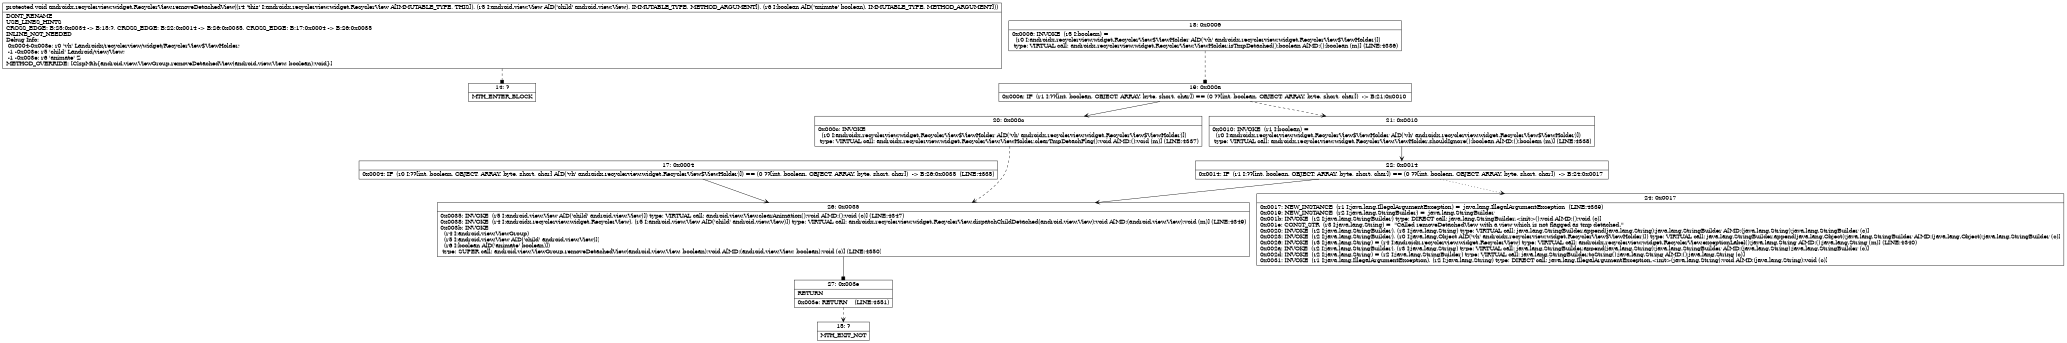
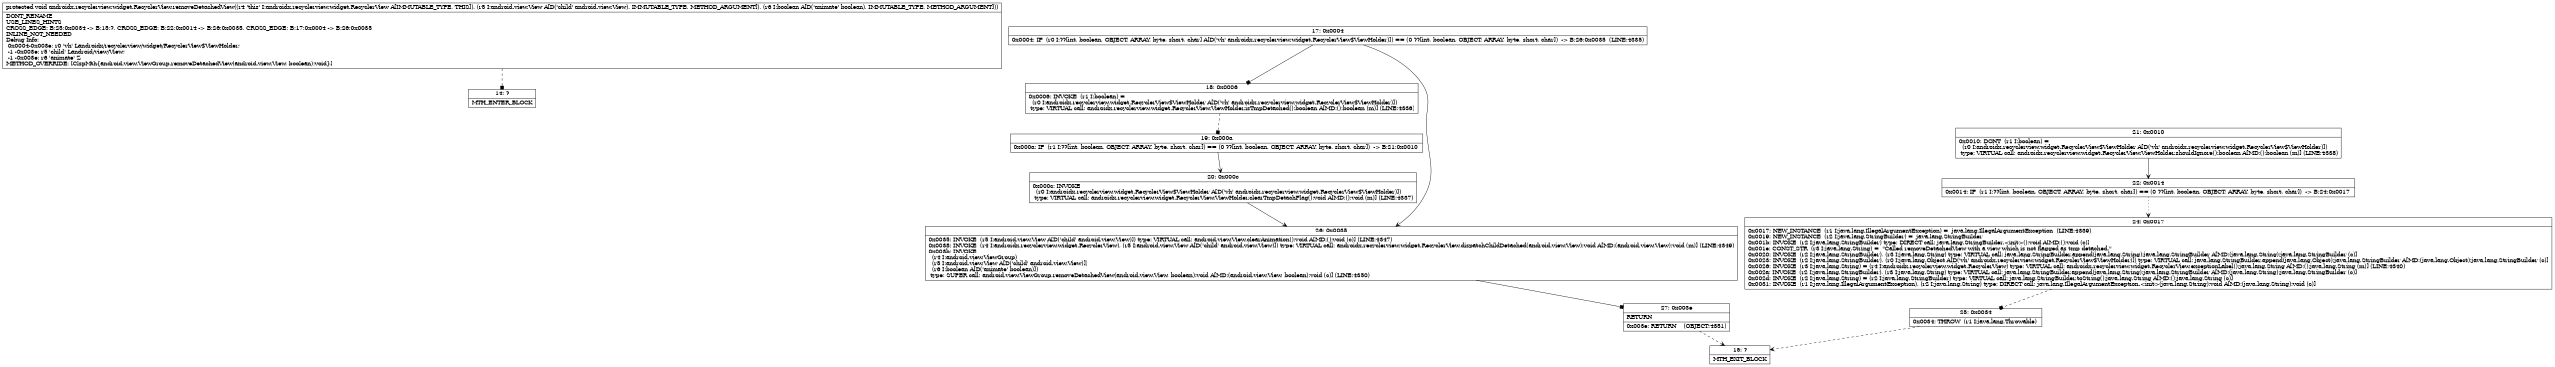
node "18: 0x0006": text "0x0006: INVOKE  (r5 I:boolean) =" -> "0x0006: INVOKE  (r1 I:boolean) ="
edge "17: 0x0004" -> "18: 0x0006": added
edge "19: 0x000a" -> "21: 0x0010": removed
node "21: 0x0010": text "0x0010: INVOKE  (r1 I:boolean) =" -> "0x0010: DONT  (r1 I:boolean) ="
edge "20: 0x000c" -> "26: 0x0035": style dashed -> solid
edge "22: 0x0014" -> "26: 0x0035": removed
node "27: 0x003e": text "0x003e: RETURN    (LINE:4351)" -> "0x003e: RETURN    (OBJECT:4351)"
node "25: 0x0034": added
node "15: ?": text "MTH_EXIT_NOT" -> "MTH_EXIT_BLOCK"
